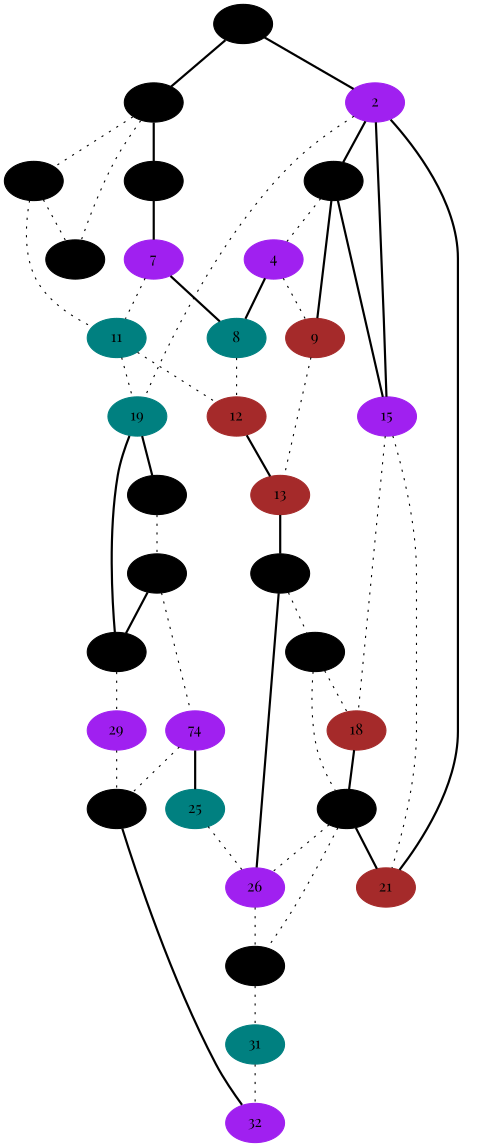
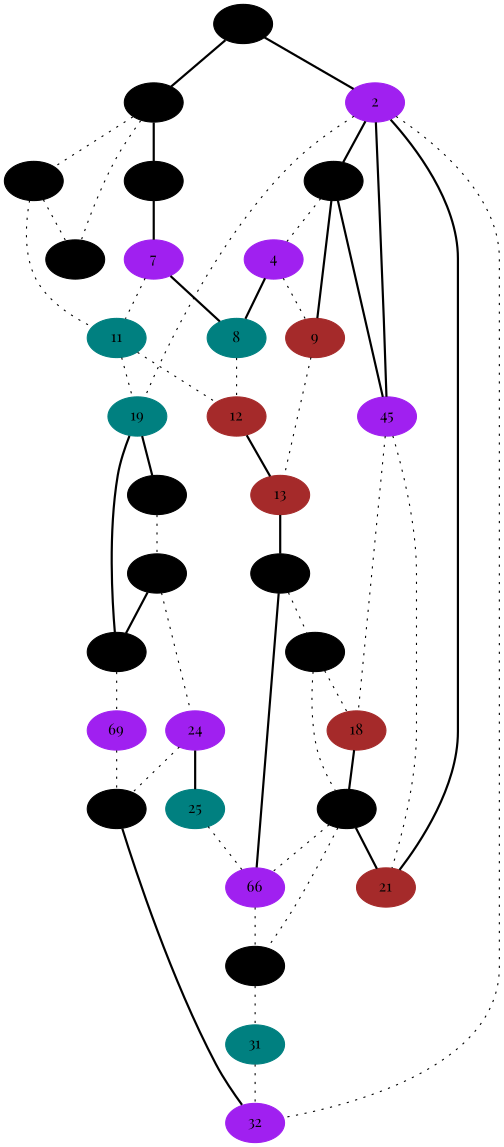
node "15": label "15" -> "45"
edge "2" -- "32": added
node "29": label "29" -> "69"
node "74": label "74" -> "24"
node "26": label "26" -> "66"
